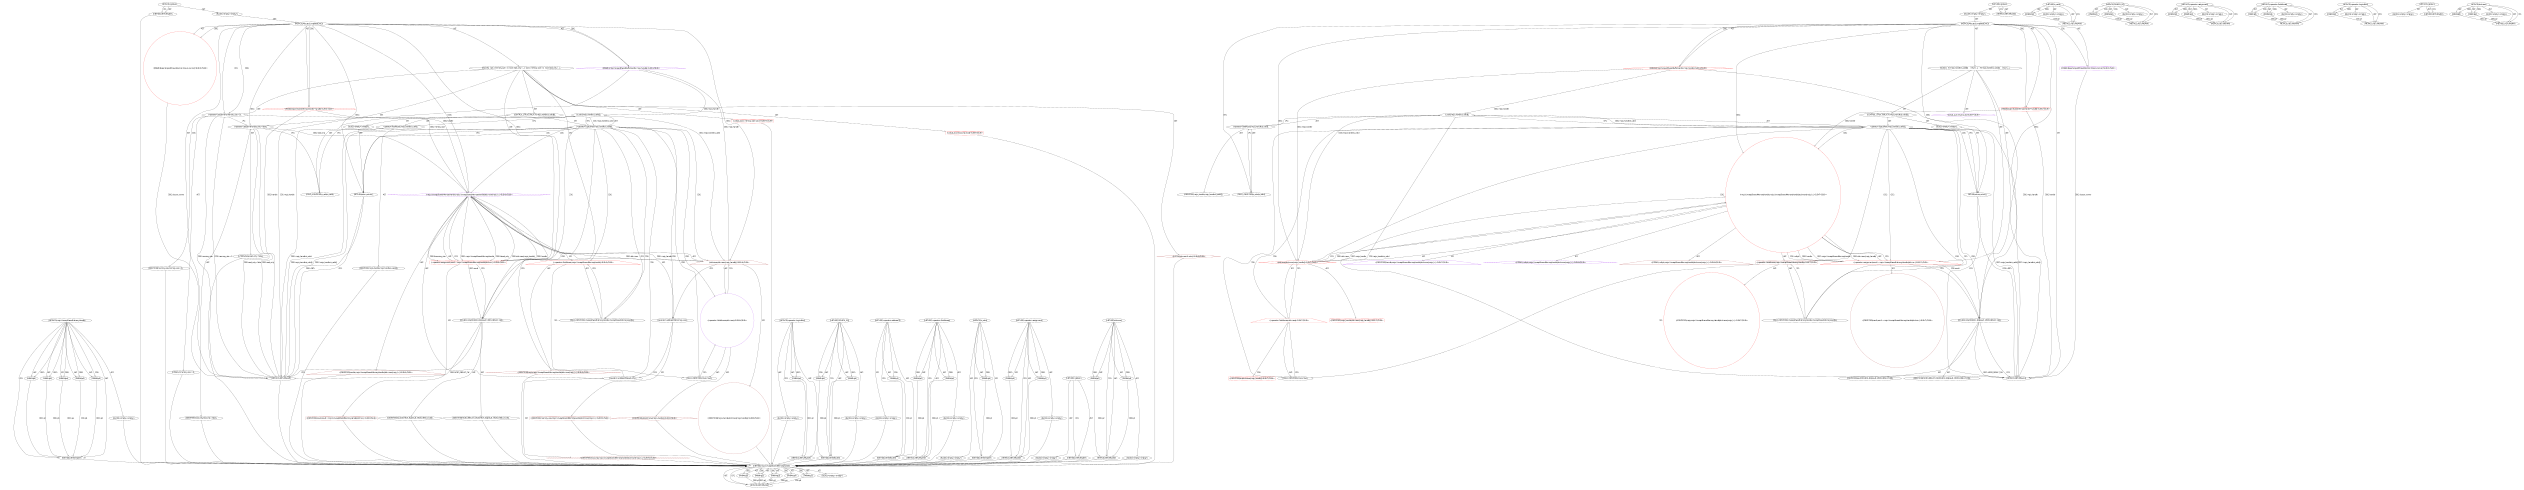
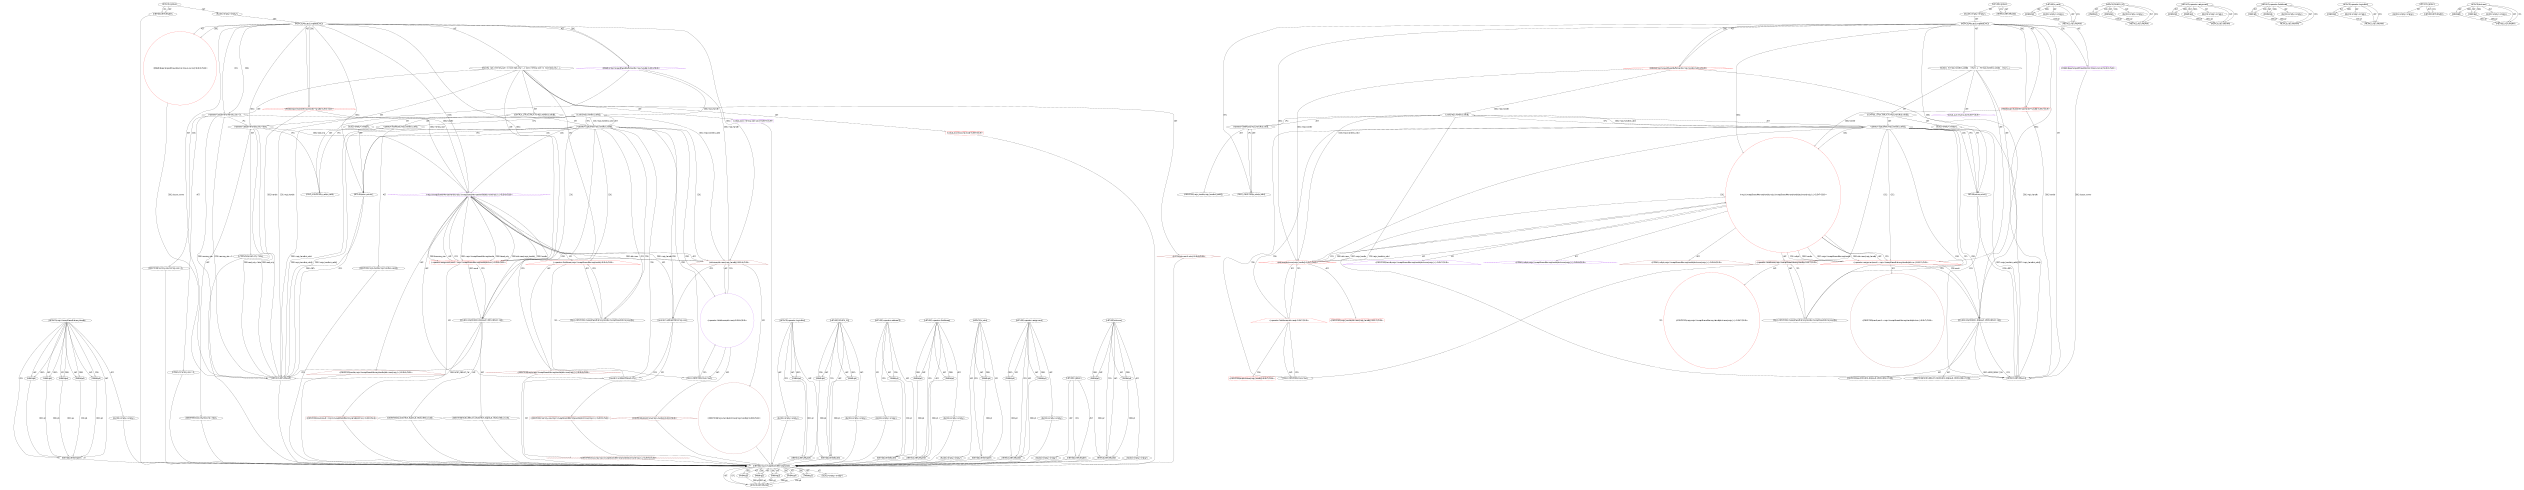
node "<(LOCAL,size_t memory_size: size_t)<SUB>5</SUB>>": color red -> purple
